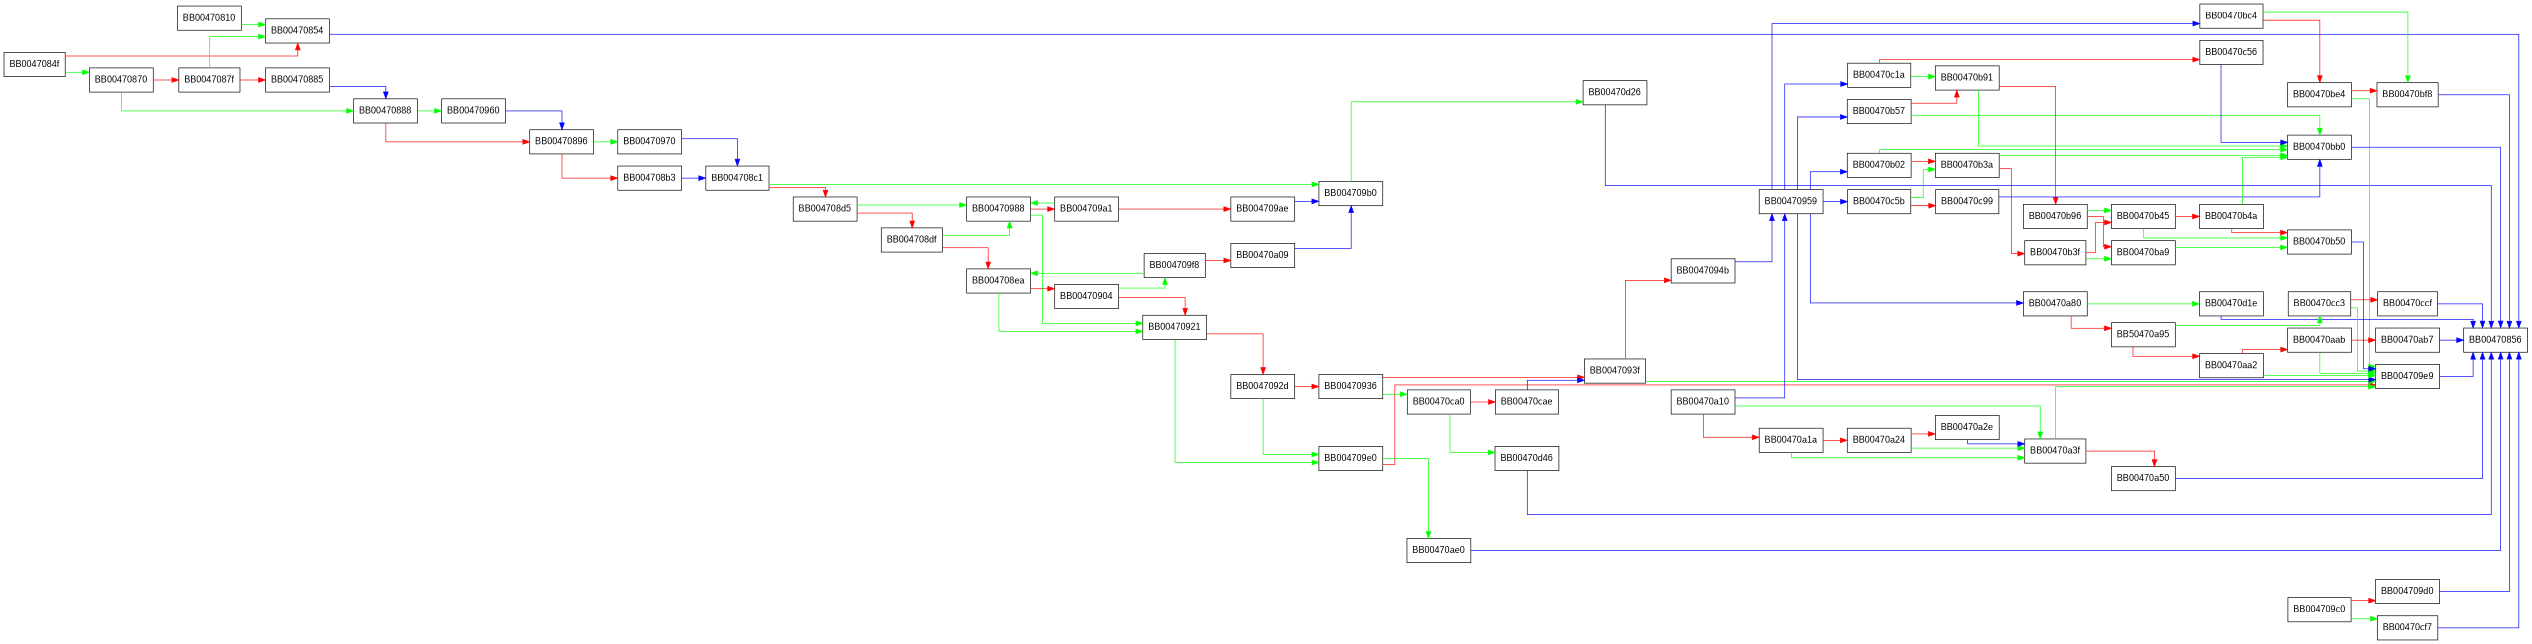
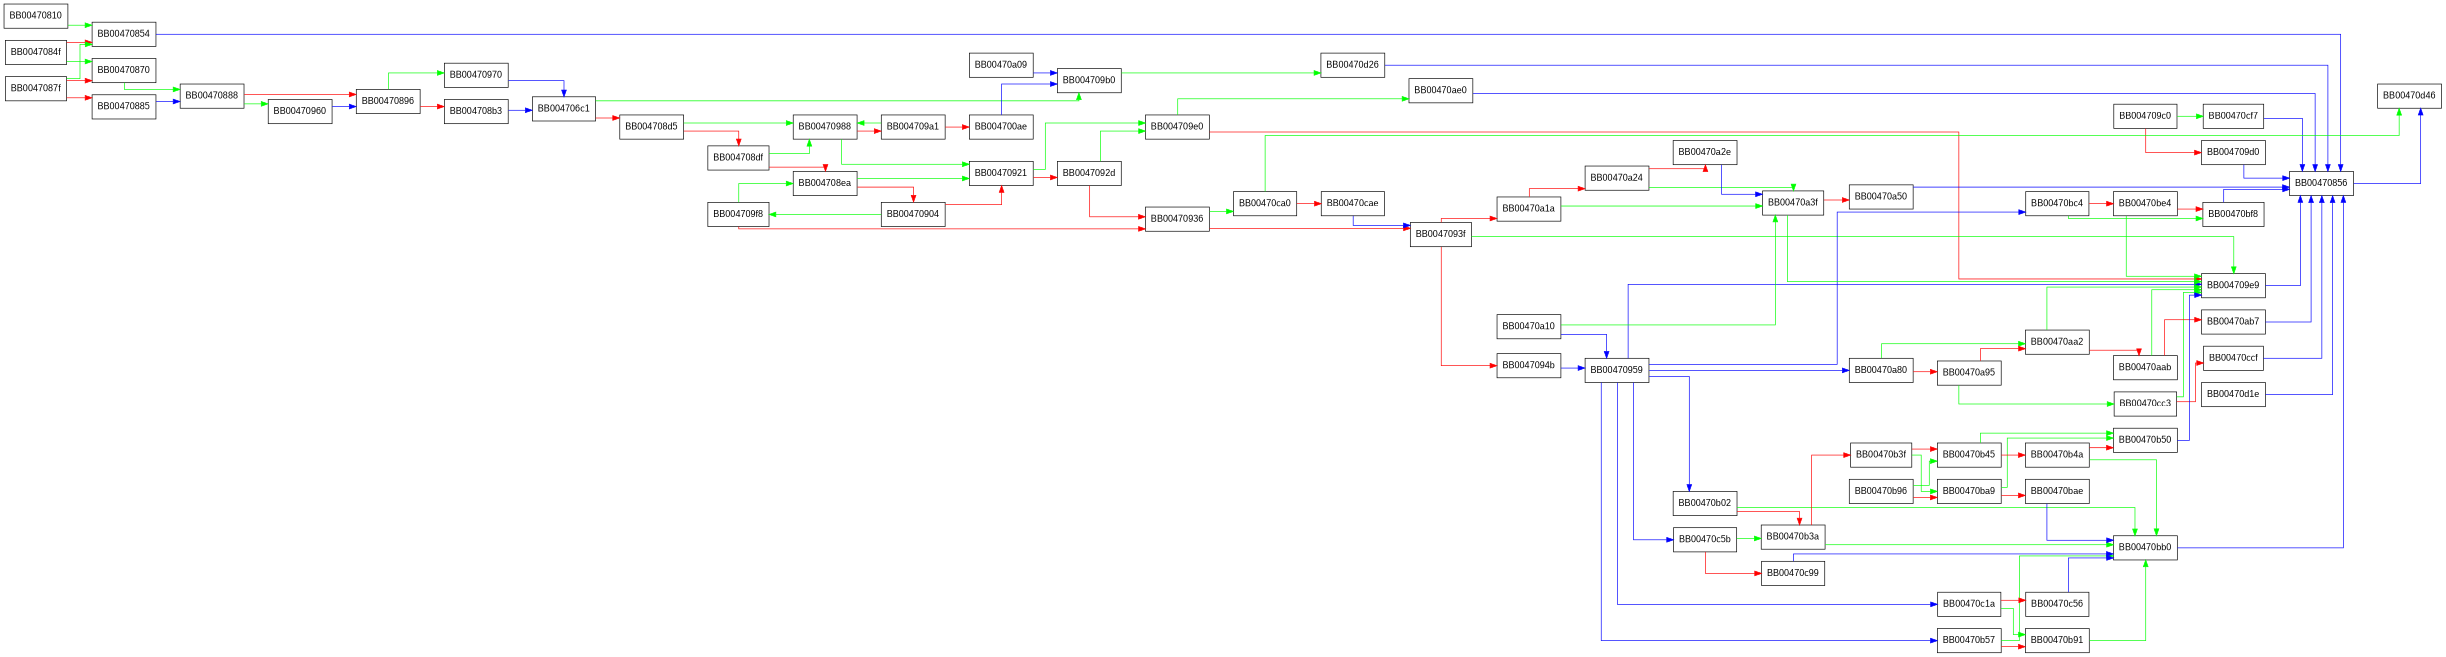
edge "BB00470870" -> "BB0047087f": reversed
edge "BB00470b91" -> "BB00470b96": removed
node "BB004708c1": label "BB004708c1" -> "BB004706c1"
node "BB004709ae": label "BB004709ae" -> "BB004700ae"
edge "BB004709f8" -> "BB00470a09": now "BB004709f8" -> "BB00470936"
edge "BB00470a80" -> "BB00470d1e": now "BB00470a80" -> "BB00470aa2"
node "BB50470a95": label "BB50470a95" -> "BB00470a95"
edge "BB00470a10" -> "BB00470a1a": now "BB0047093f" -> "BB00470a1a"
node "BB00470bae": added
edge "BB00470d46" -> "BB00470856": reversed
